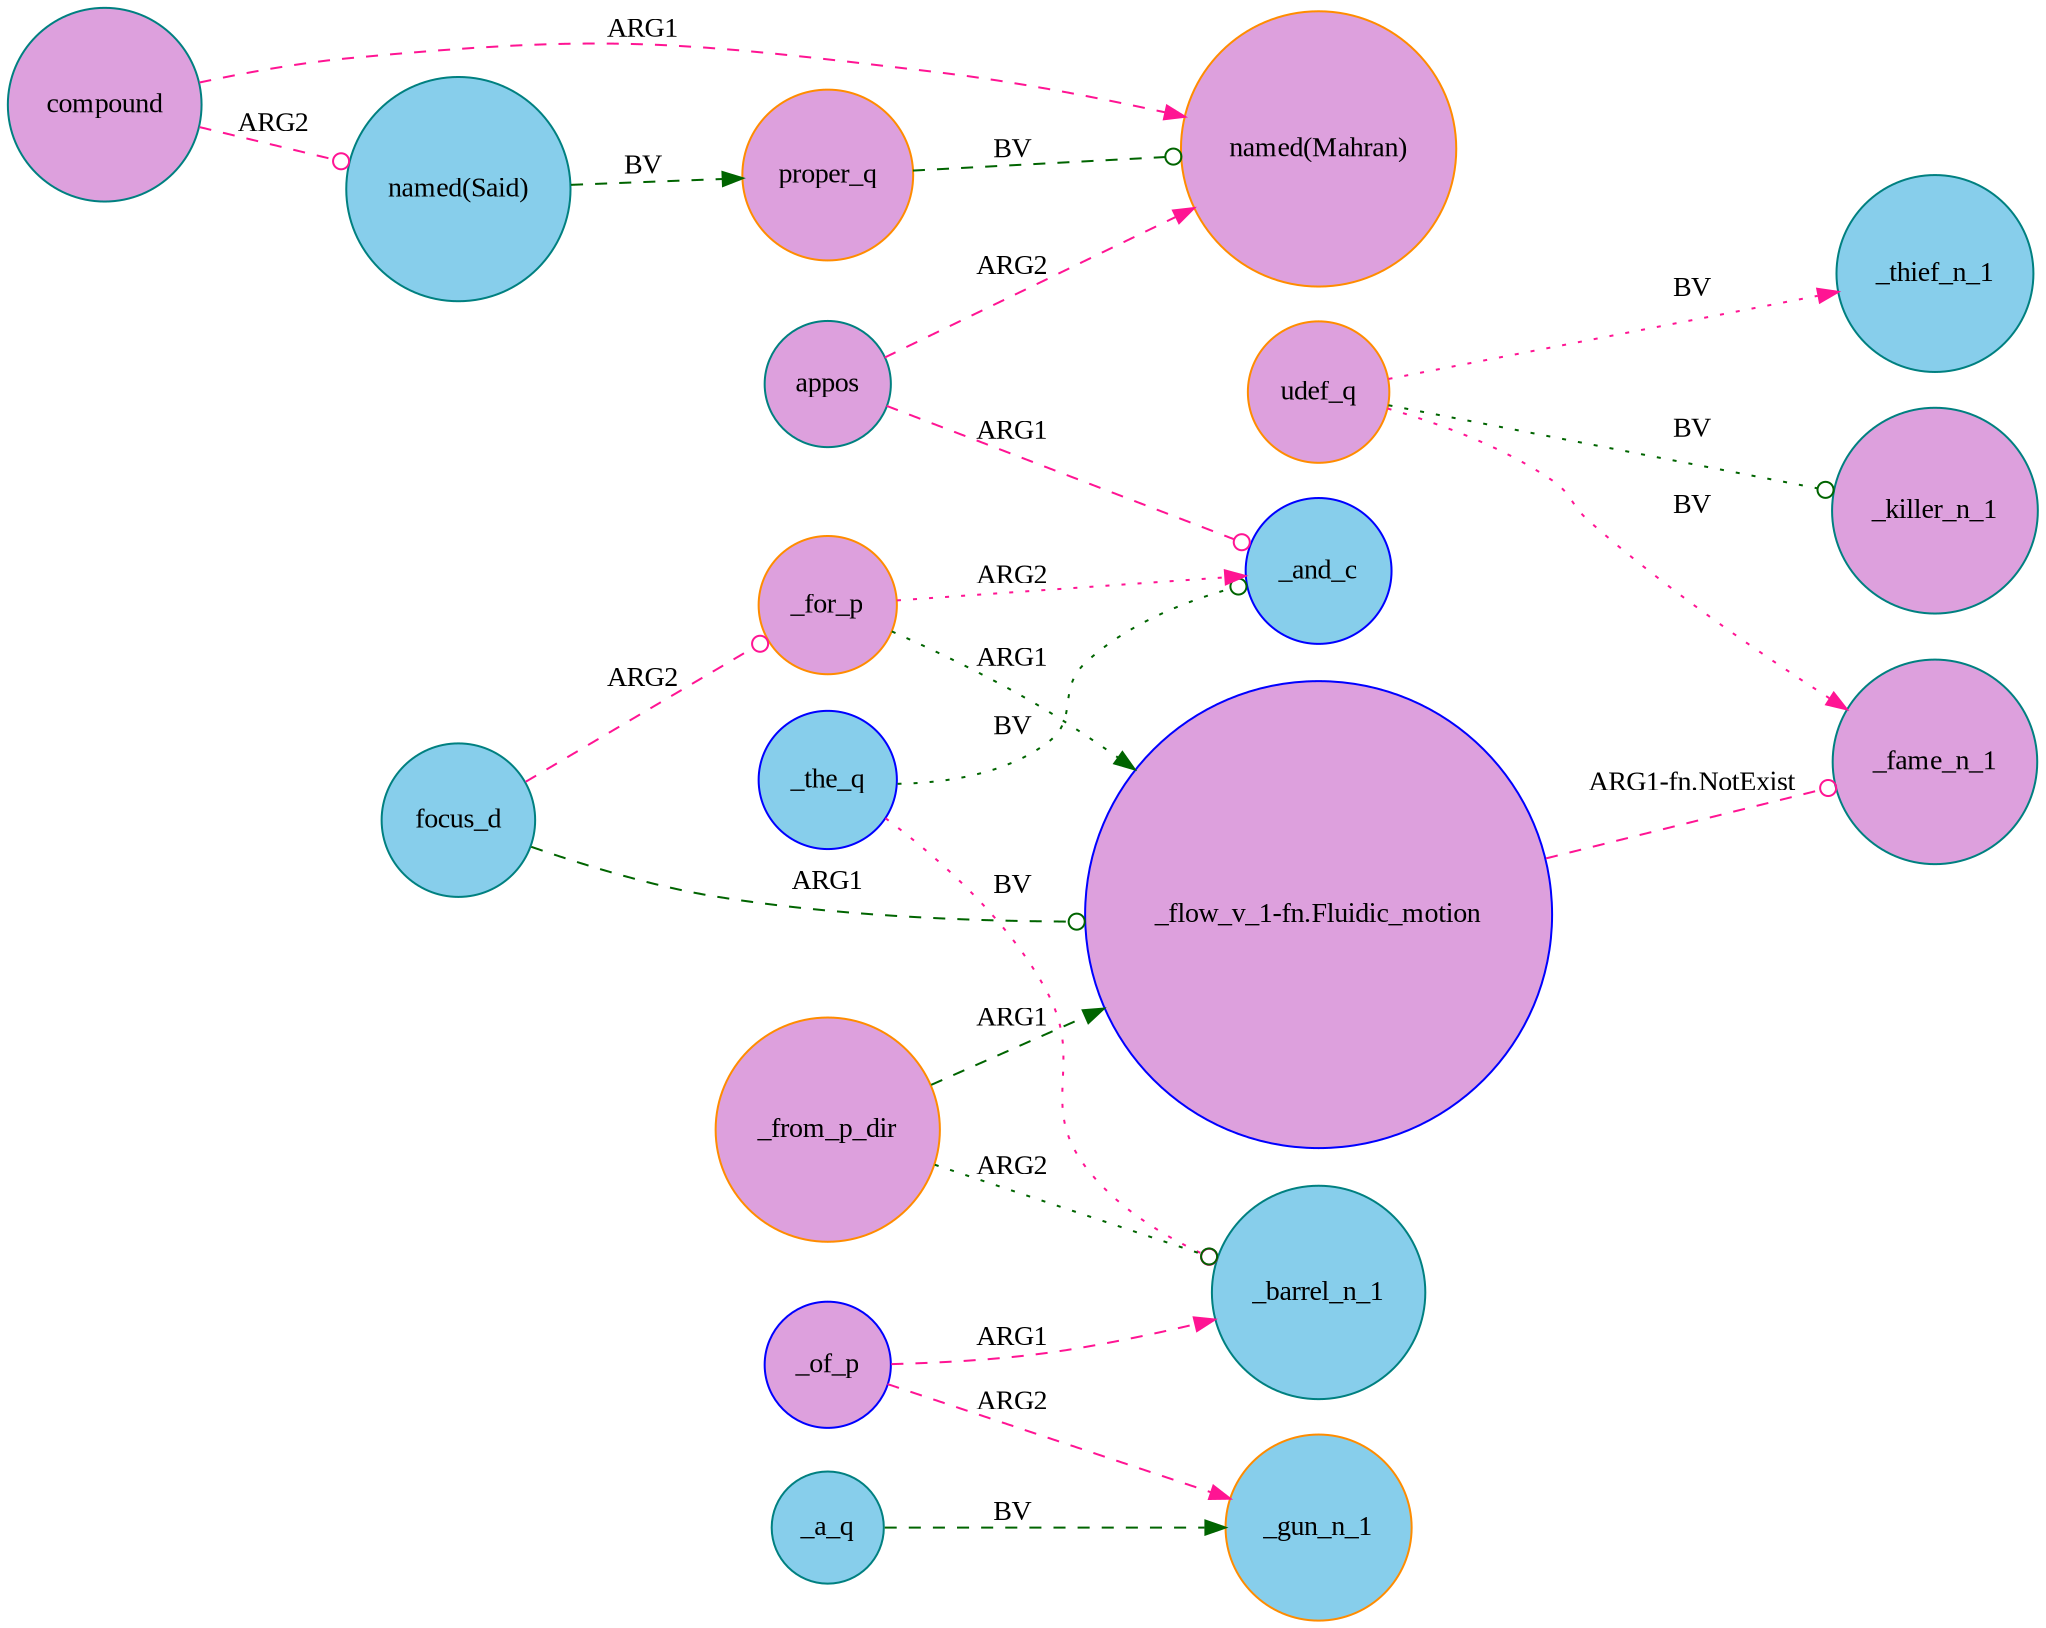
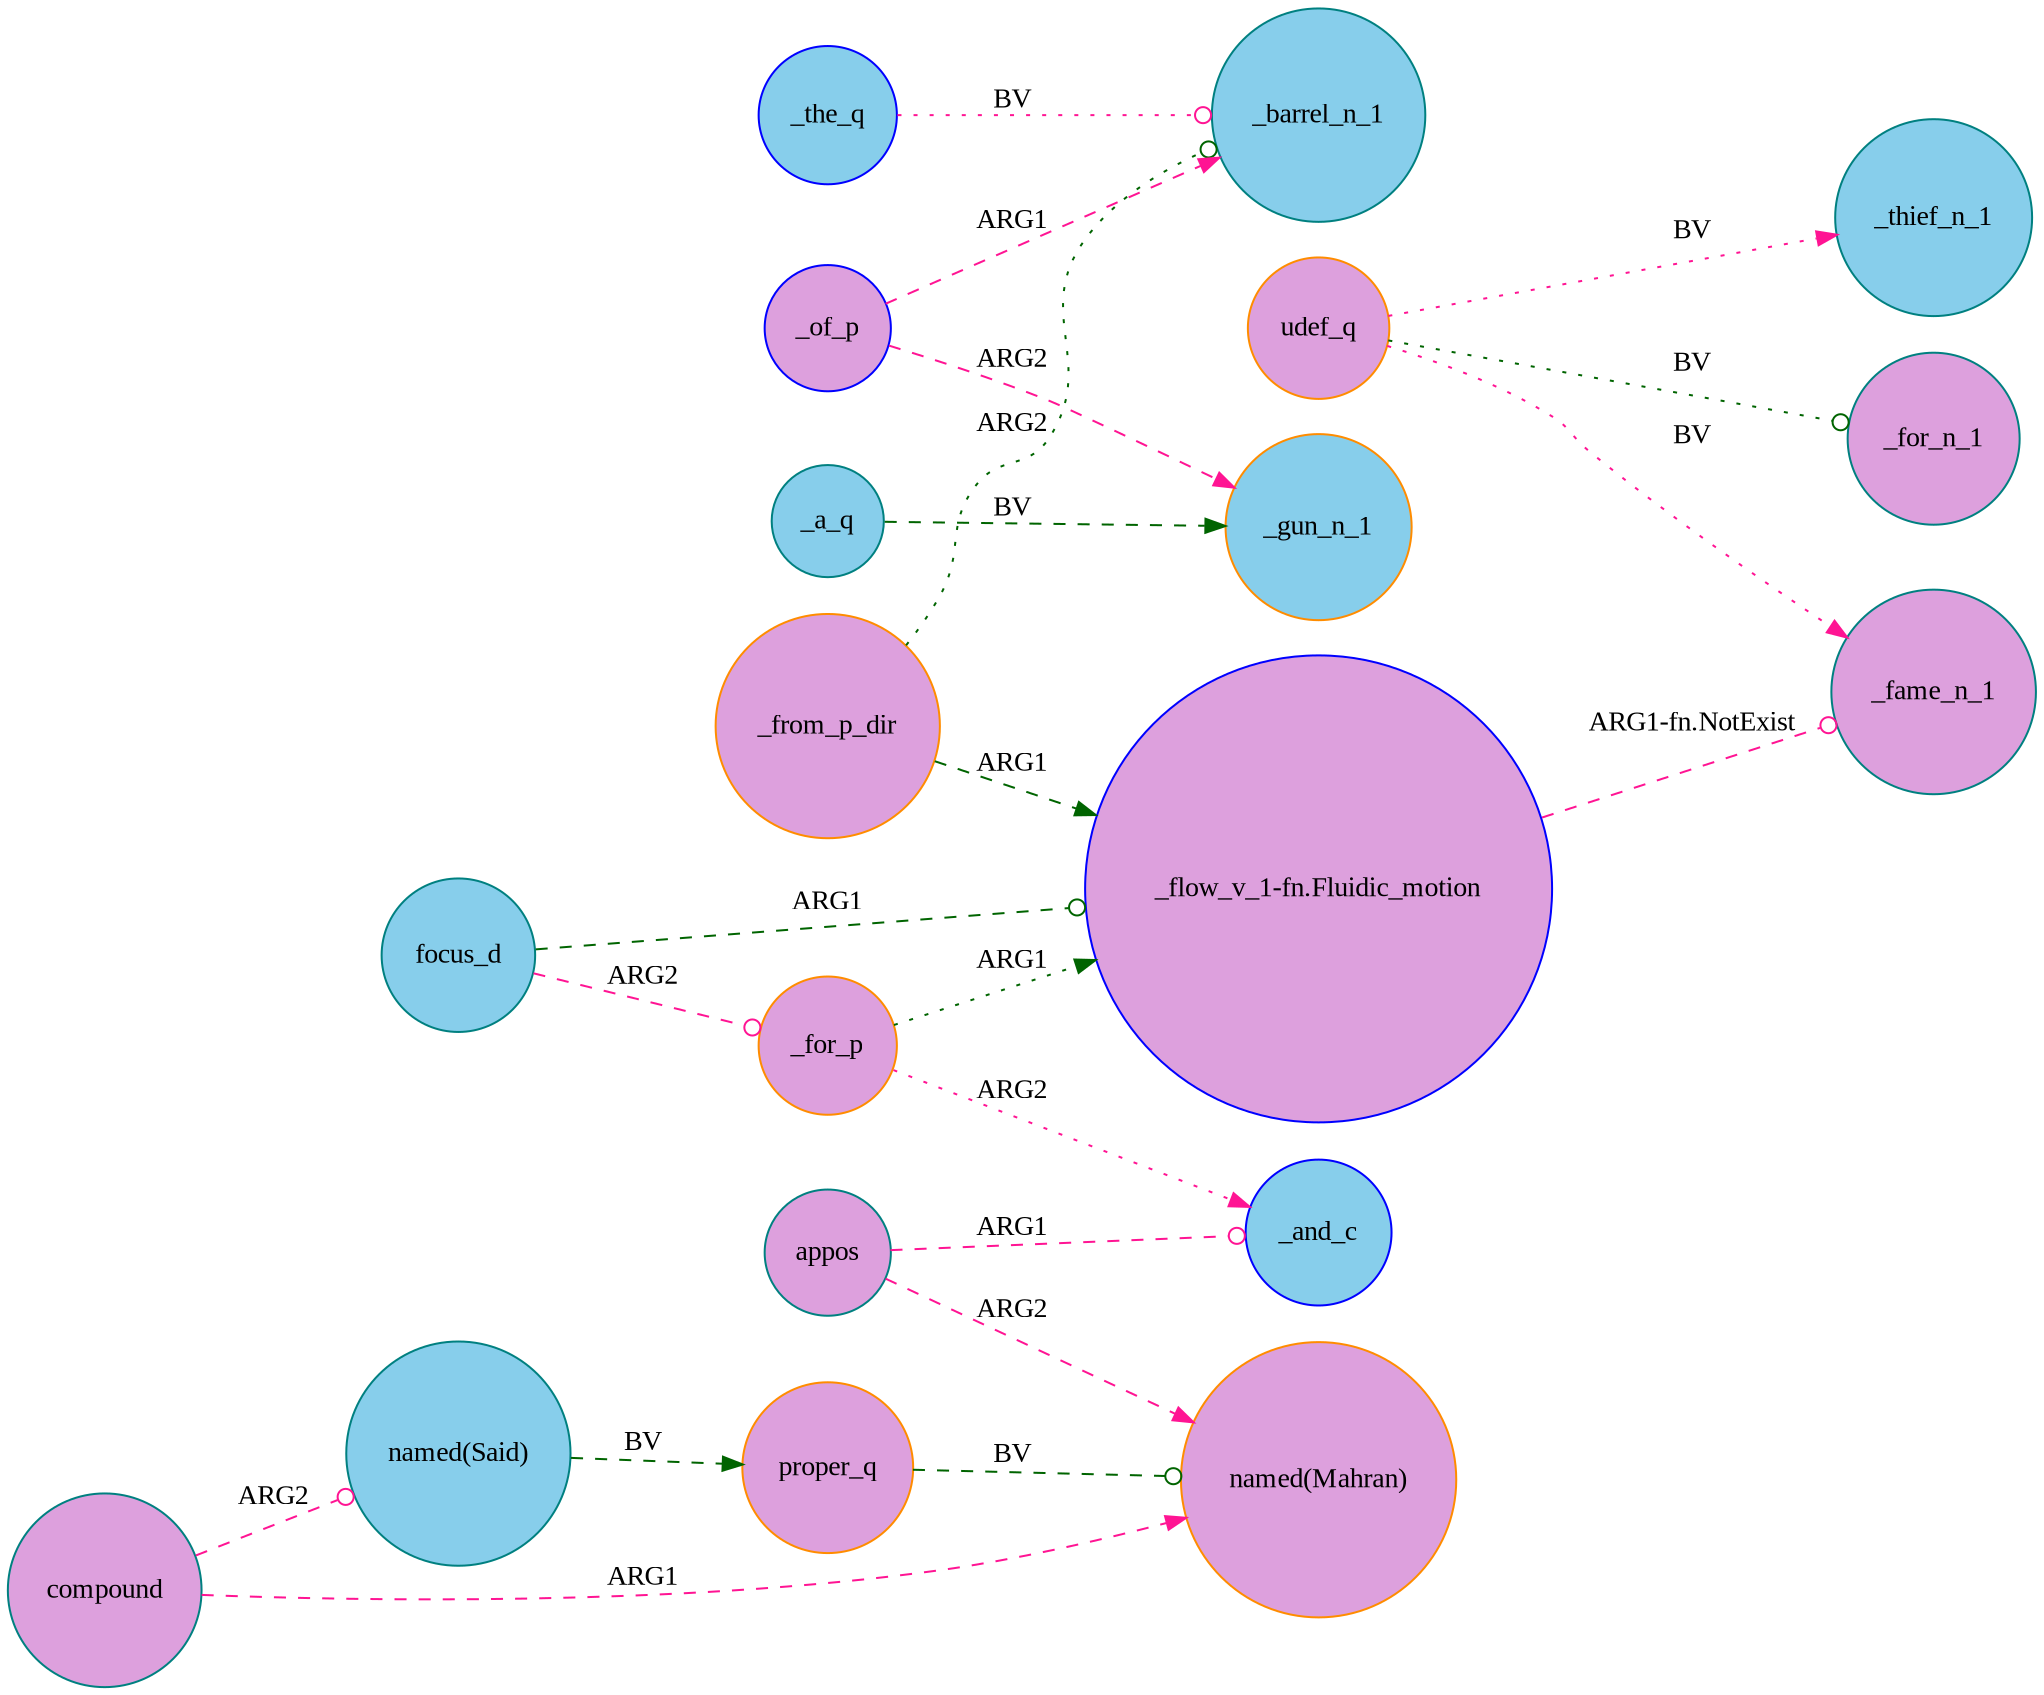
node "_killer_n_1": label "_killer_n_1" -> "_for_n_1"
edge "_the_q" -> "_and_c": removed, label "BV"
